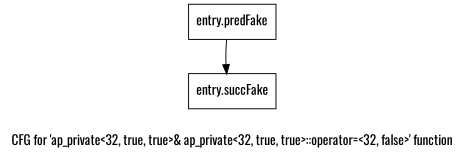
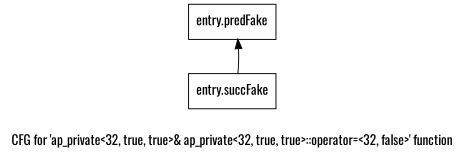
edge "entry.predFake" -> "entry.succFake": reversed
